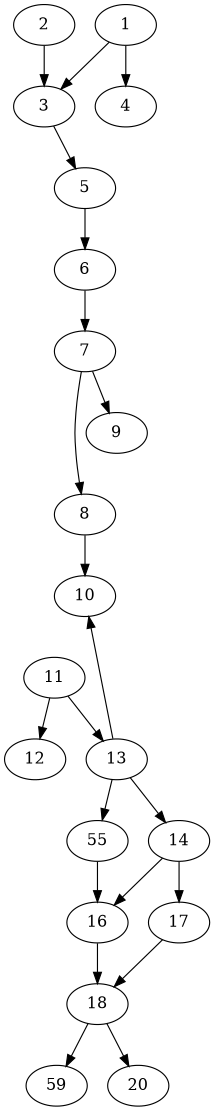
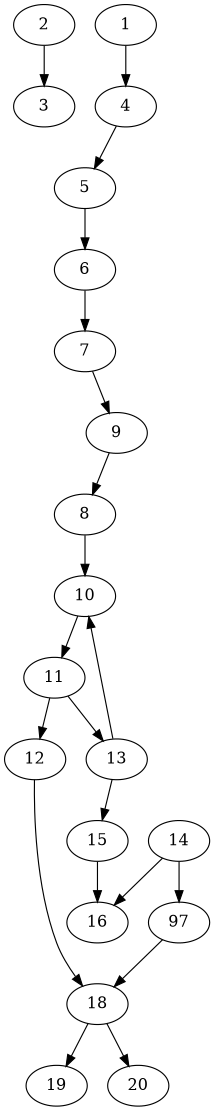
edge "1" -> "3": removed
edge "3" -> "5": now "4" -> "5"
edge "7" -> "8": now "9" -> "8"
edge "10" -> "11": added
edge "13" -> "14": removed
node "55": label "55" -> "15"
node "17": label "17" -> "97"
edge "16" -> "18": now "12" -> "18"
node "59": label "59" -> "19"
